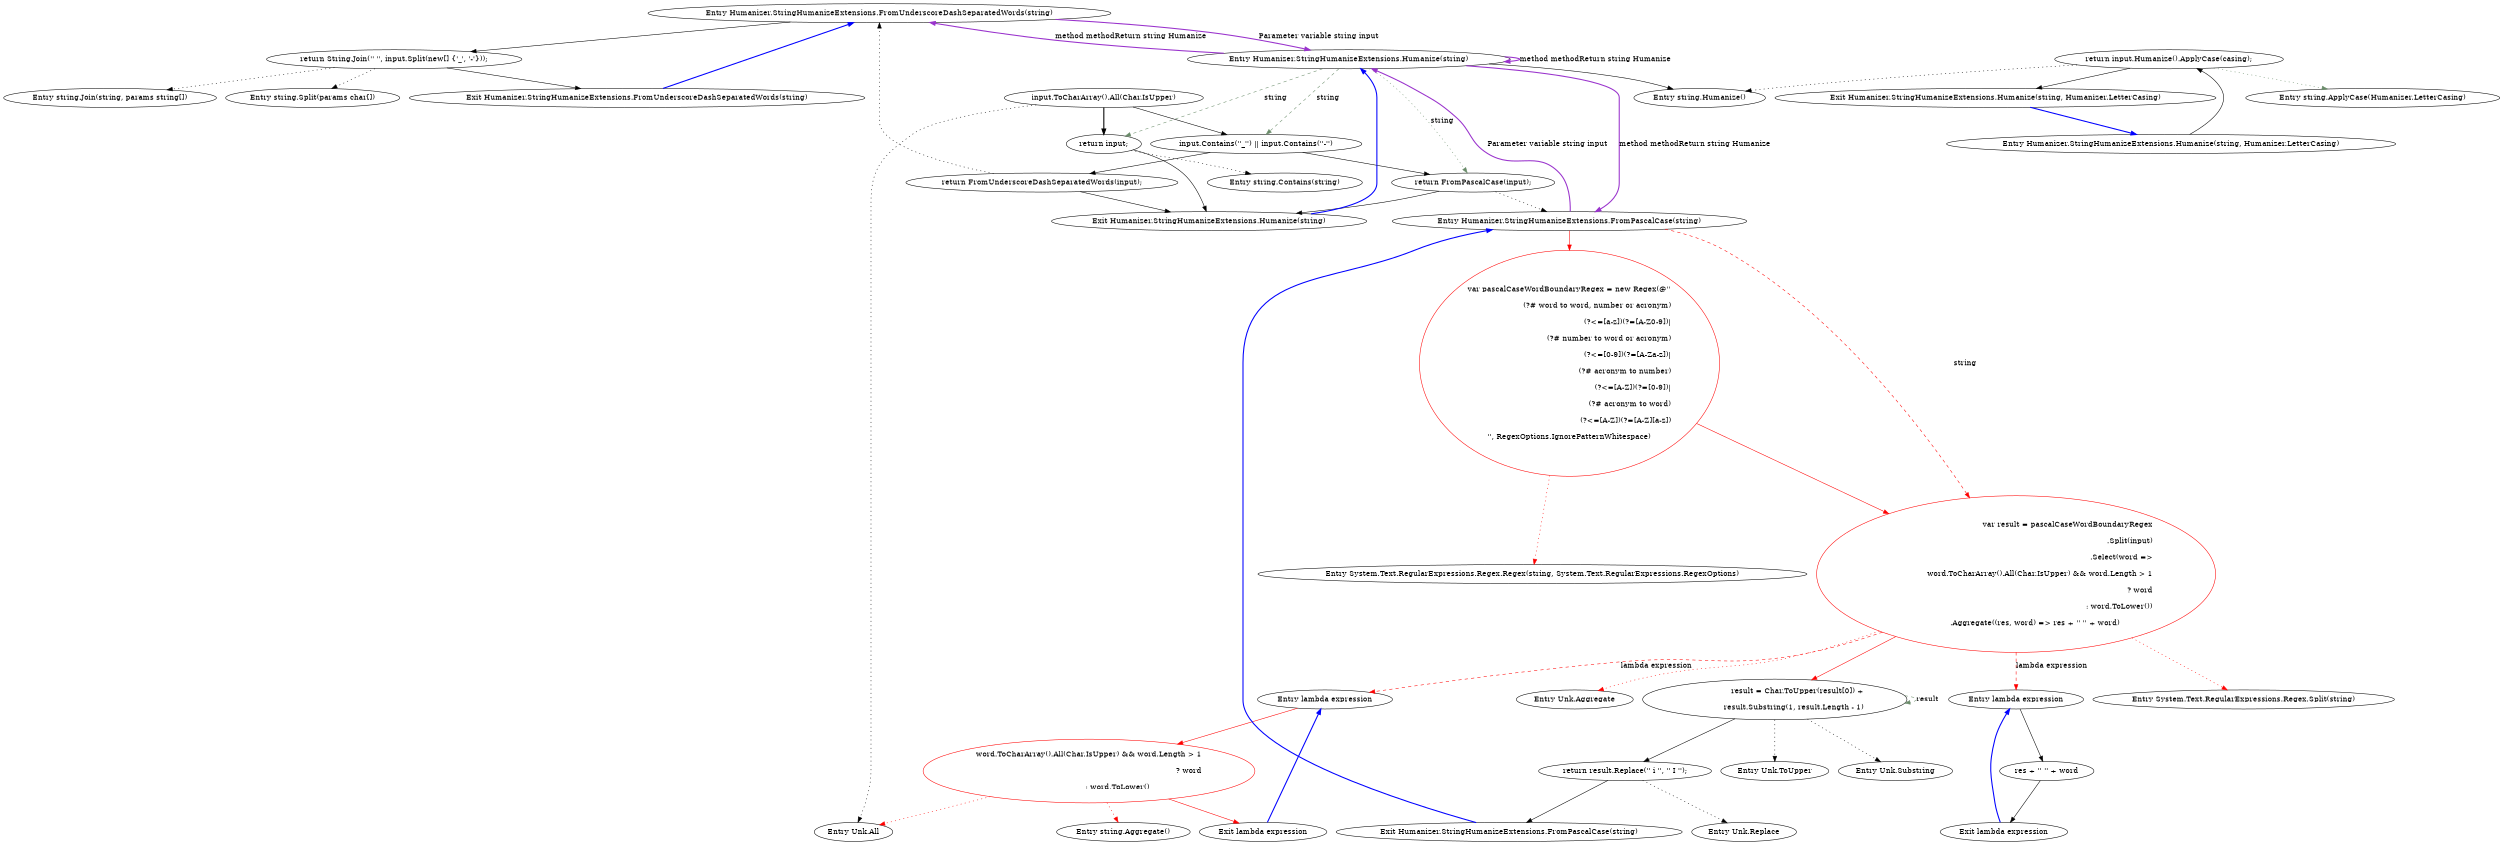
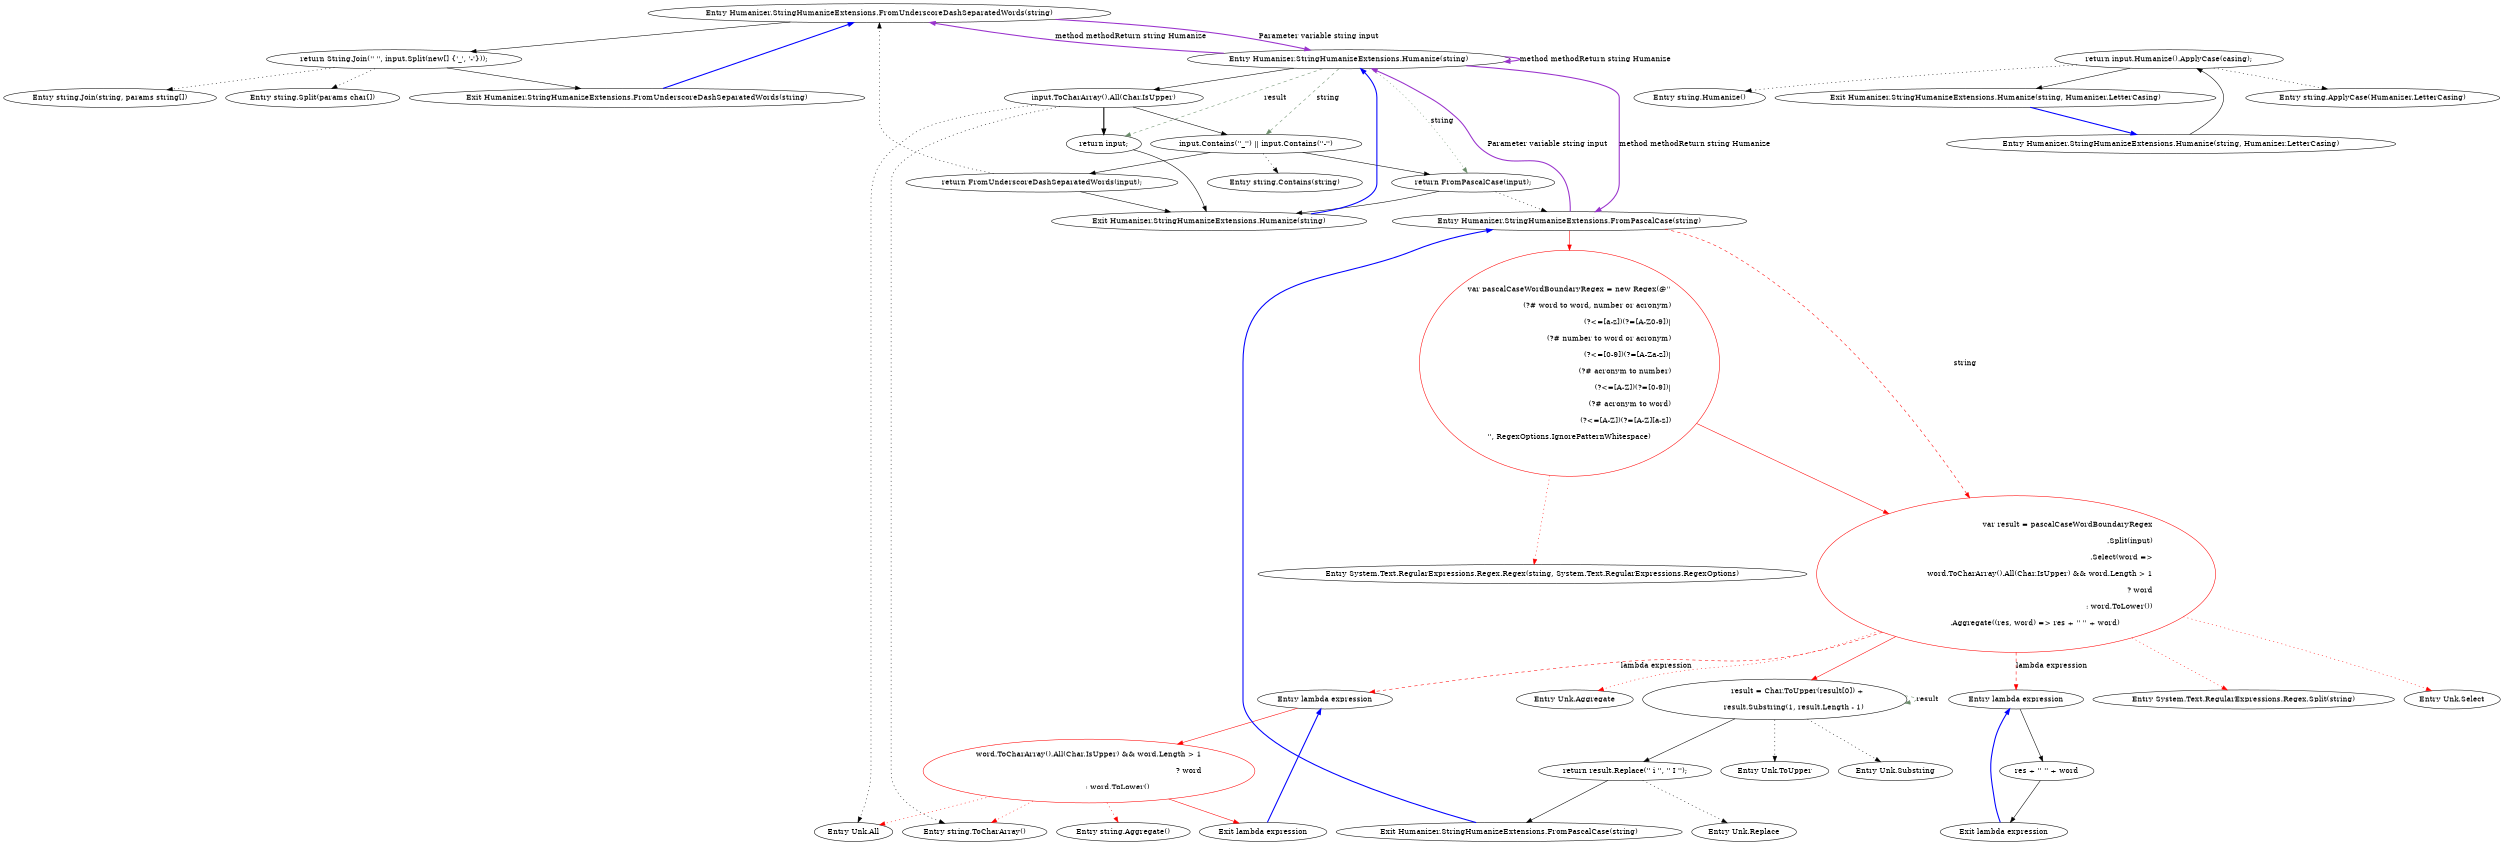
edge "Entry Humanizer.StringHumanizeExtensions.Humanize(string)" -> "Entry string.Humanize()": now "Entry Humanizer.StringHumanizeExtensions.Humanize(string)" -> "input.ToCharArray().All(Char.IsUpper)"
edge "return input.Humanize().ApplyCase(casing);" -> "Entry string.ApplyCase(Humanizer.LetterCasing)": color darkseagreen4 -> black
edge "Entry Humanizer.StringHumanizeExtensions.Humanize(string)" -> "return input;": label "string" -> "result"
edge "return input;" -> "Entry string.Contains(string)": now "input.Contains(''_'') || input.Contains(''-'')" -> "Entry string.Contains(string)"
node "Entry Unk.Select": added
node "Entry string.ToCharArray()": added
